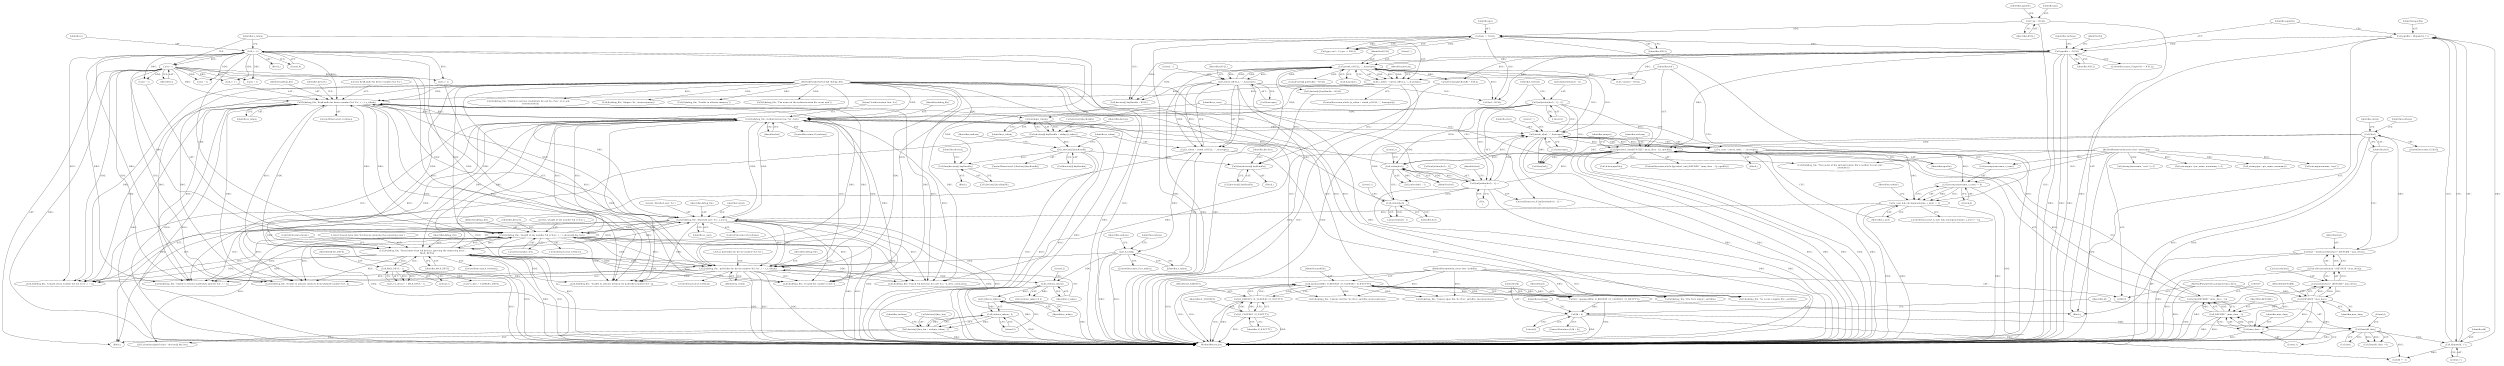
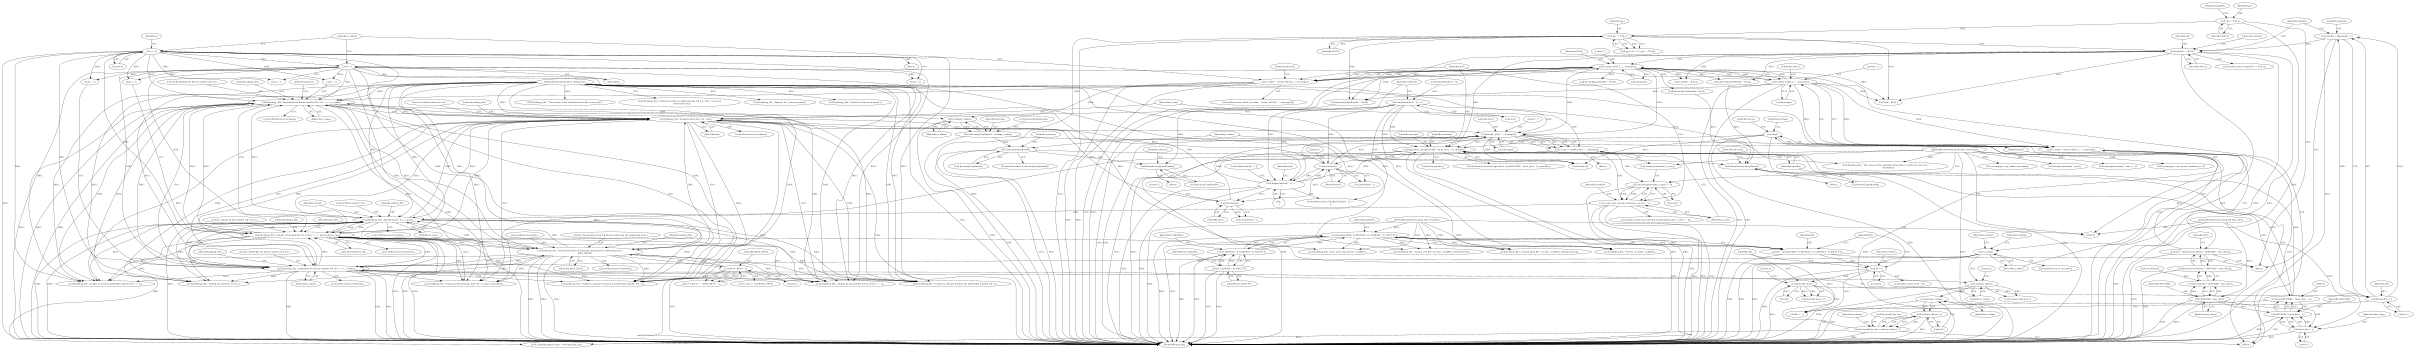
edge "(MethodParameterIn,FILE *debug_file)" -> "1000103": added, label "AST:"
node "(ControlStructure,if (!buf))": removed
edge "(MethodParameterIn,const char *authfile)" -> "(Call,open(authfile, O_RDONLY | O_CLOEXEC | O_NOCTTY))": label "AST: " -> "DDG: "
edge "(Call,sizeof(char) * (DEVSIZE * max_devs))" -> "(MethodReturn,int)": removed, label "DDG:"
